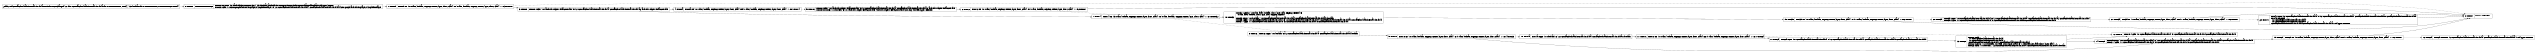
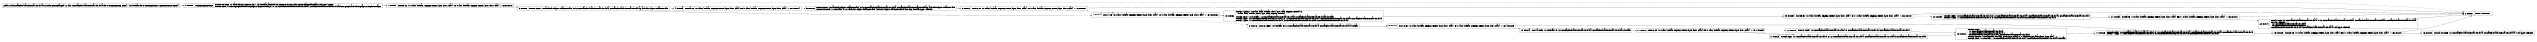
node "22: 0x0041": text "0x0043: INVOKE" -> "0x0043: VIRTUAL"
edge "13: 0x0020" -> "12: 0x001e": reversed
